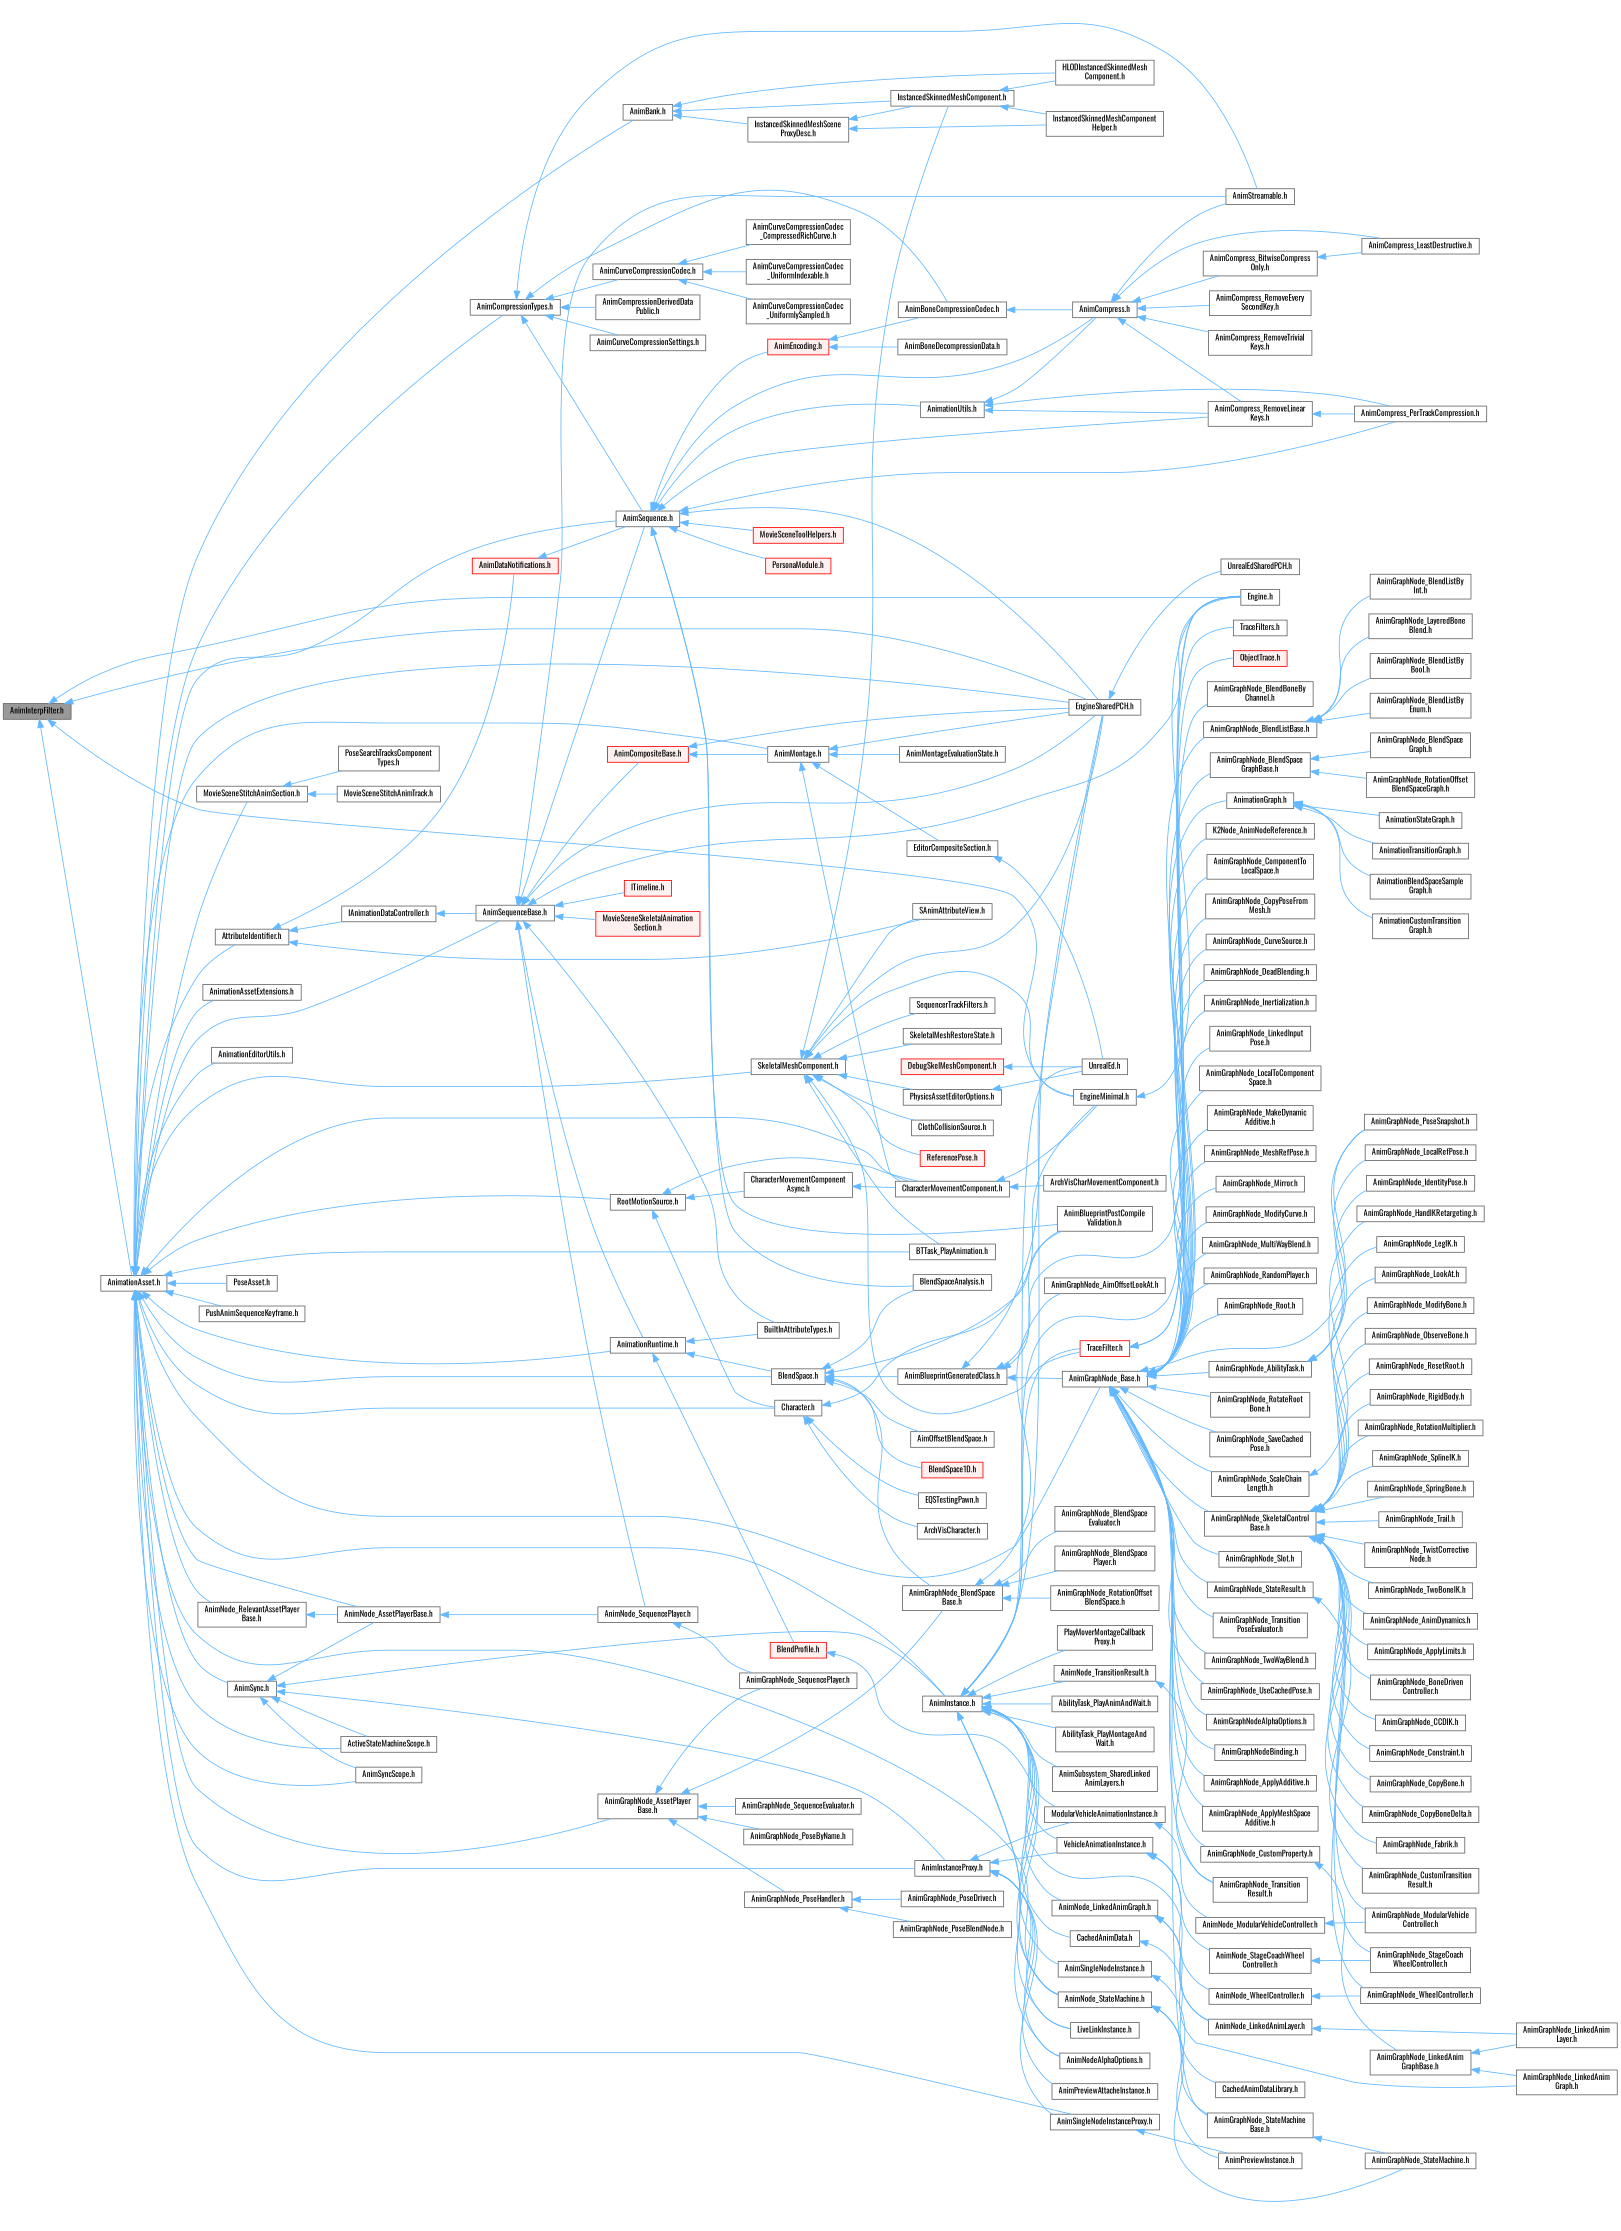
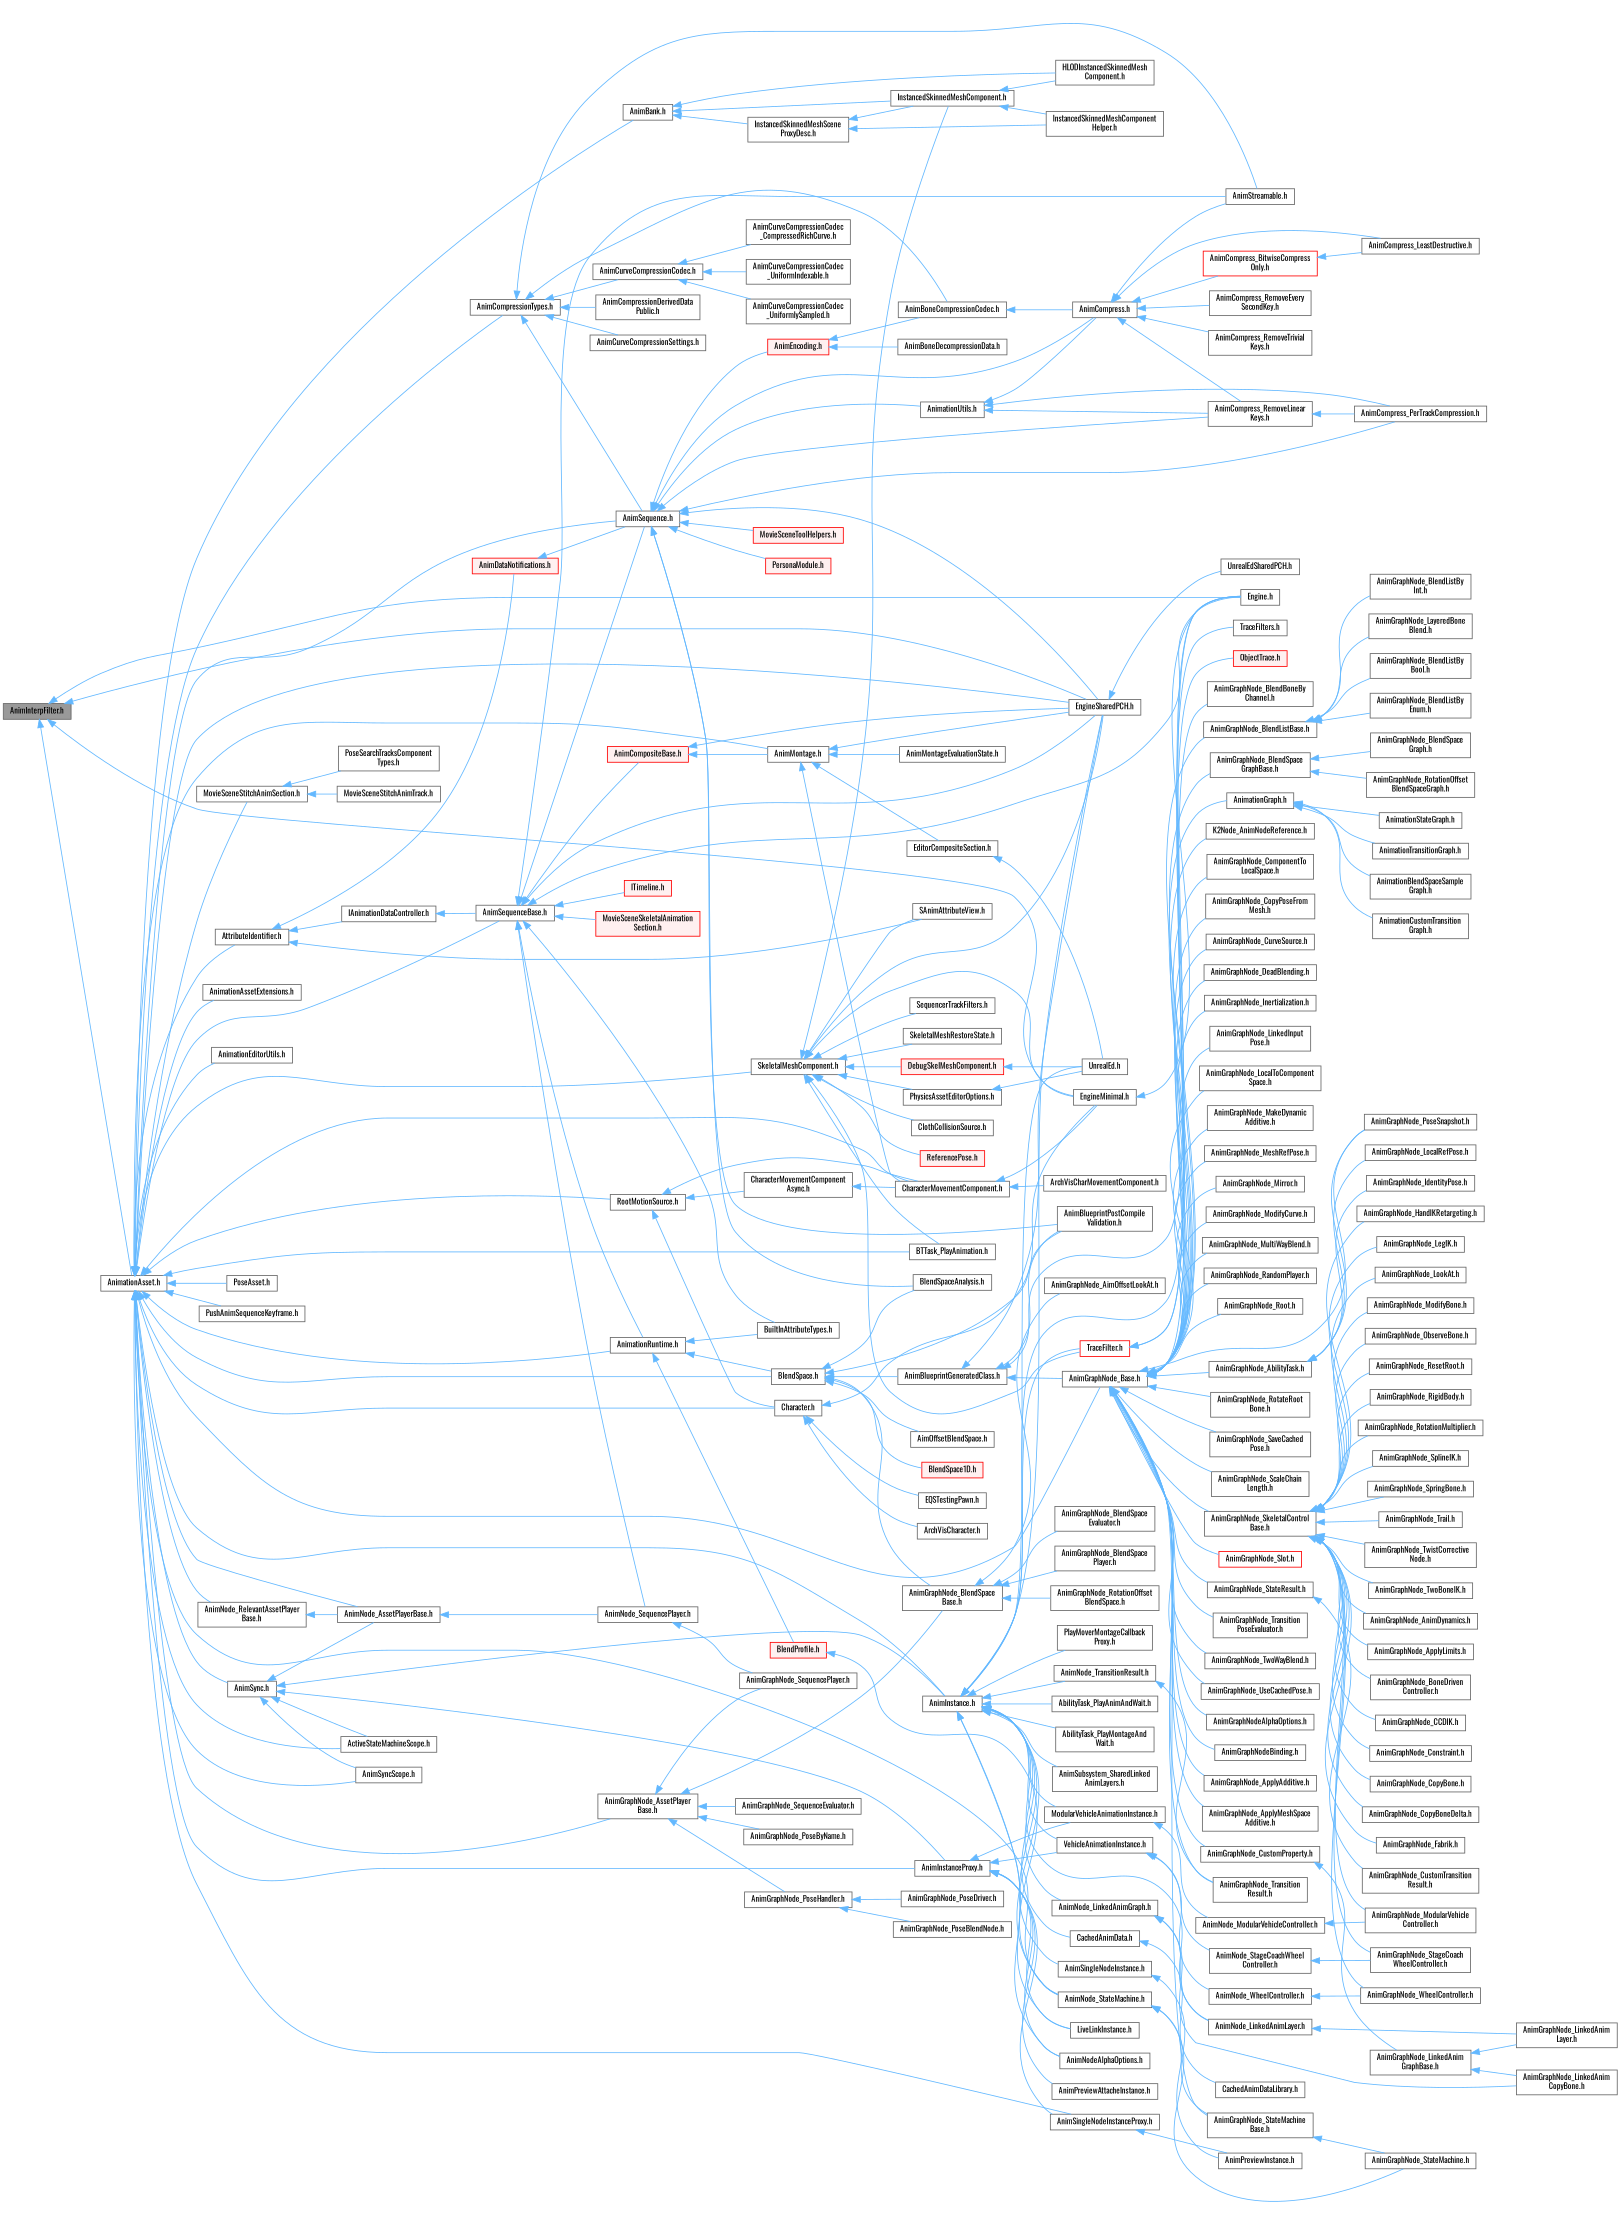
node "AnimCompress_BitwiseCompress Only.h": color grey40 -> red
edge "DebugSkelMeshComponent.h" -> "SkeletalMeshComponent.h": added
edge "AnimGraphNode_HandIKRetargeting.h" -> "AnimGraphNode_ScaleChain Length.h": now "AnimGraphNode_HandIKRetargeting.h" -> "AnimGraphNode_SkeletalControl Base.h"
node "AnimGraphNode_Slot.h": color grey40 -> red
node "AnimGraphNode_LinkedAnim Graph.h": label "AnimGraphNode_LinkedAnim Graph.h" -> "AnimGraphNode_LinkedAnim CopyBone.h"
